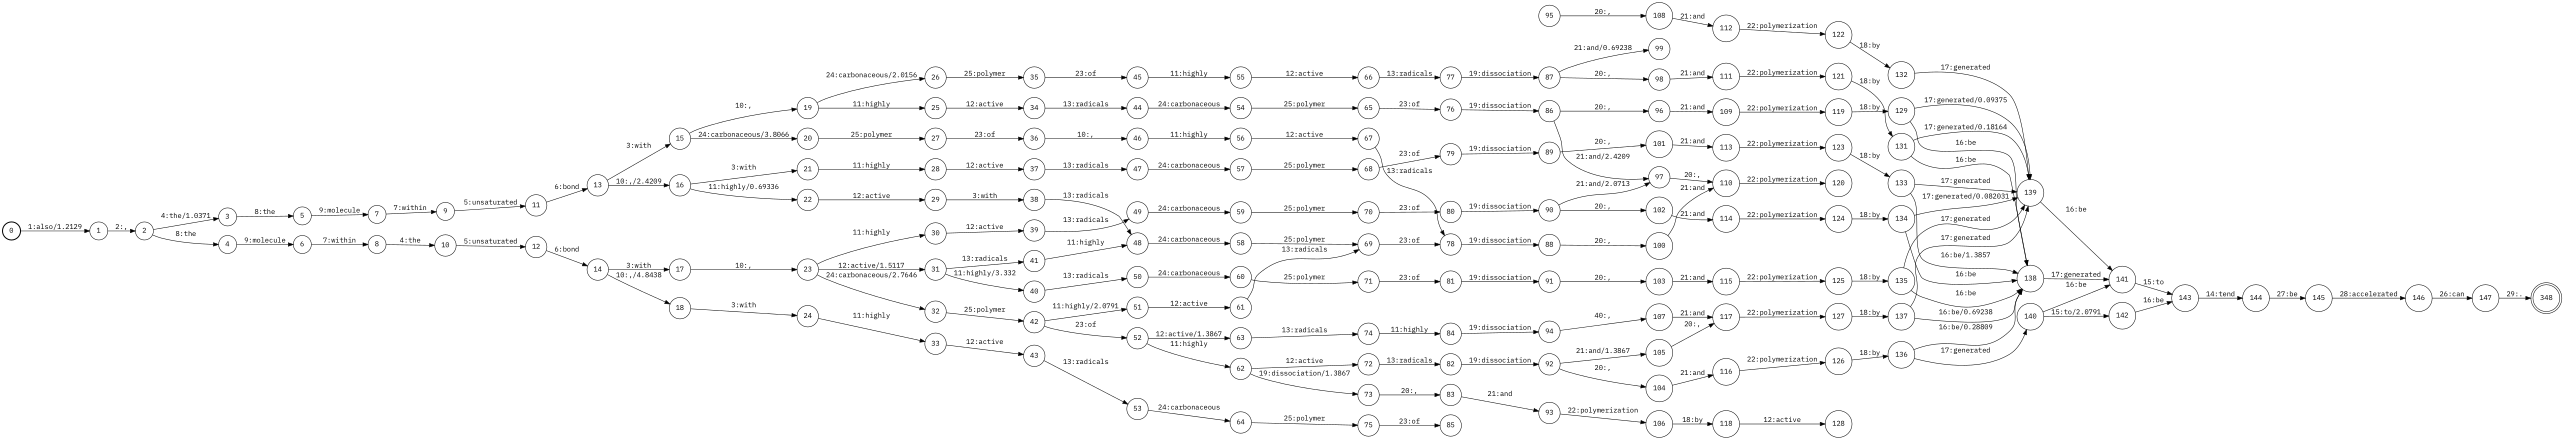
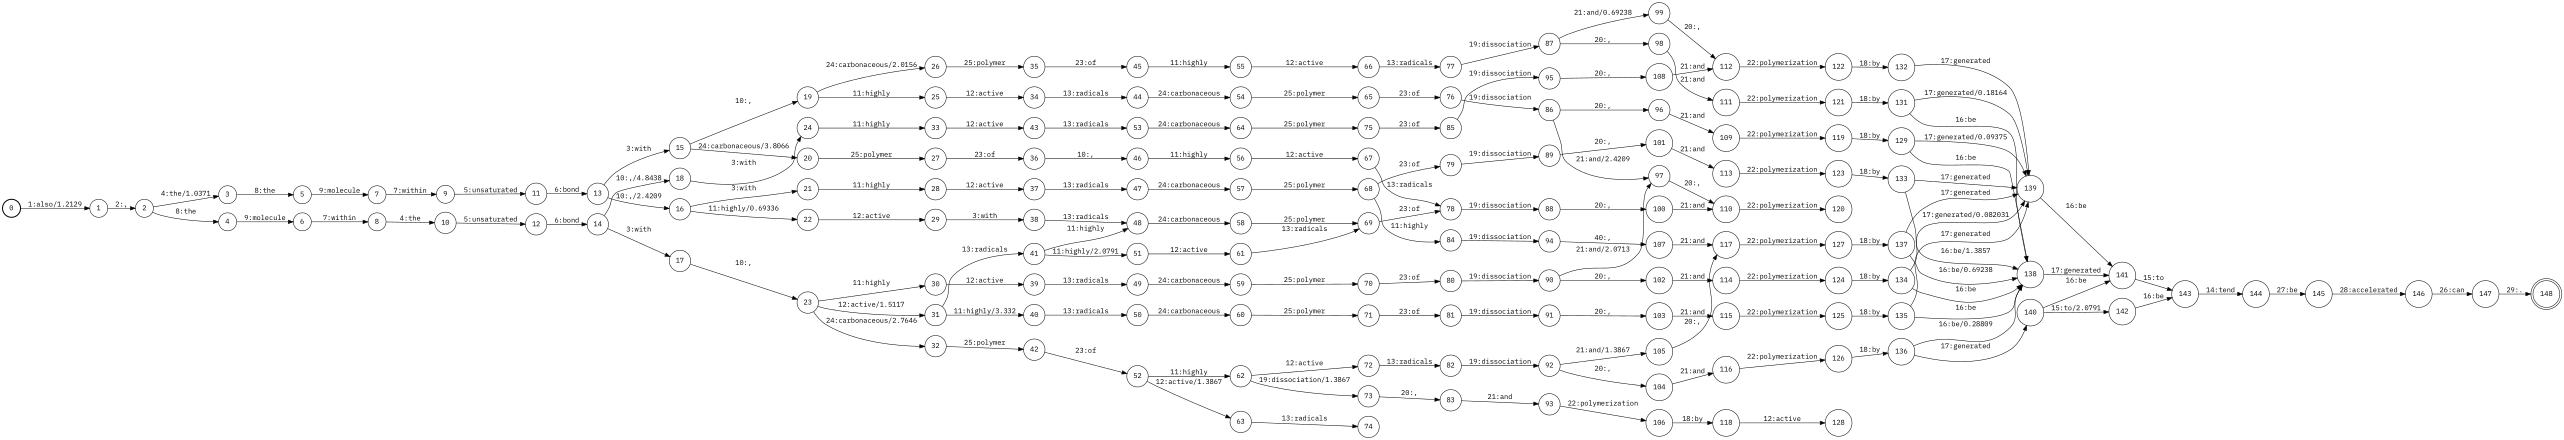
edge "99" -> "112": added, label "20:,"
edge "85" -> "95": added, label "19:dissociation"
node "348": label "348" -> "148"
edge "42" -> "51": now "41" -> "51"
edge "74" -> "84": now "68" -> "84"
